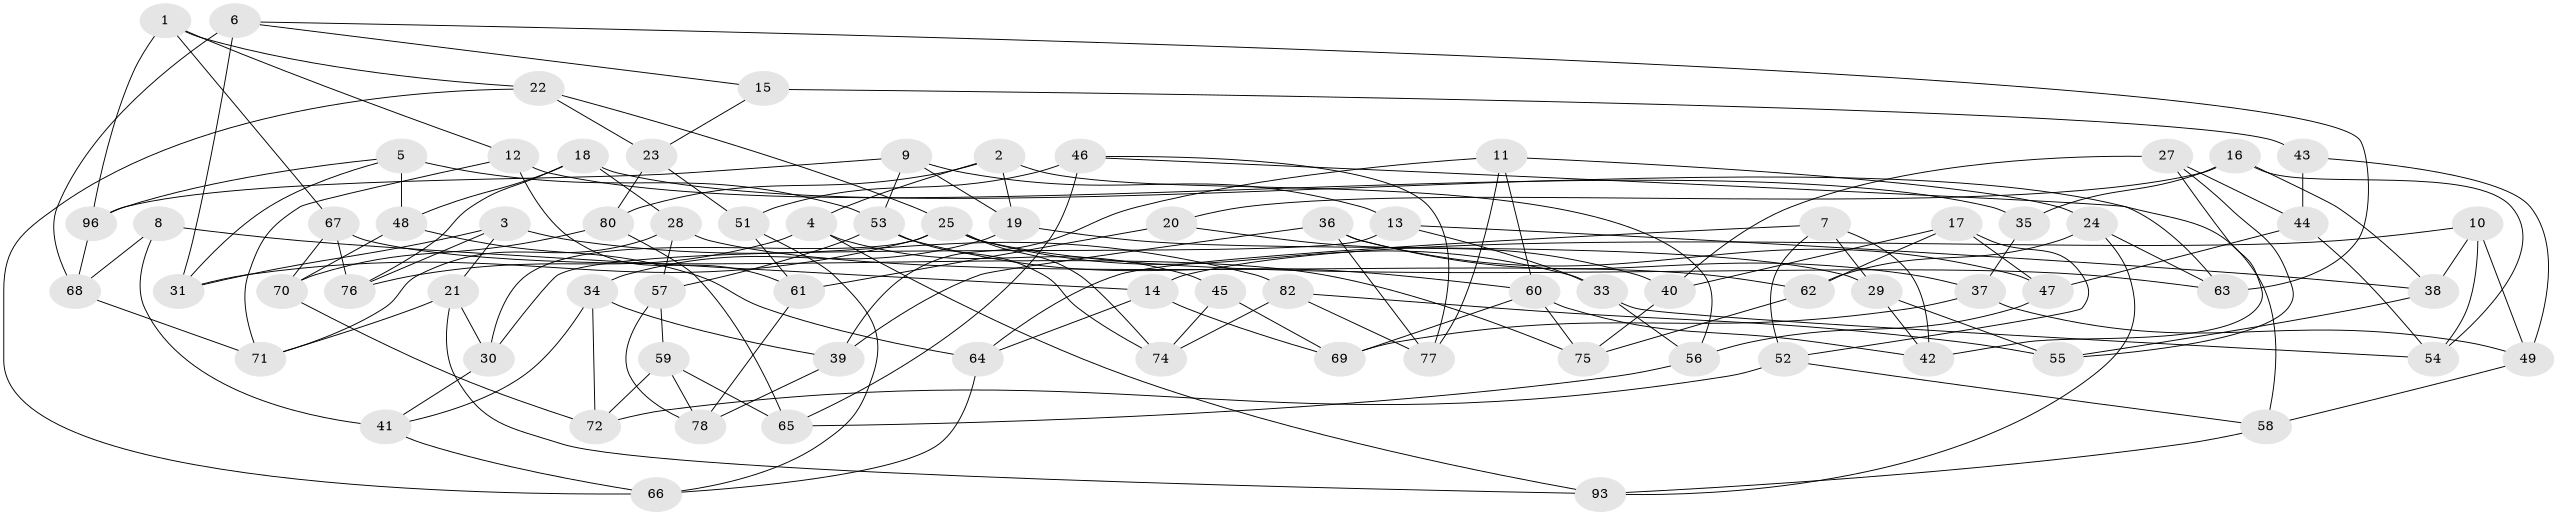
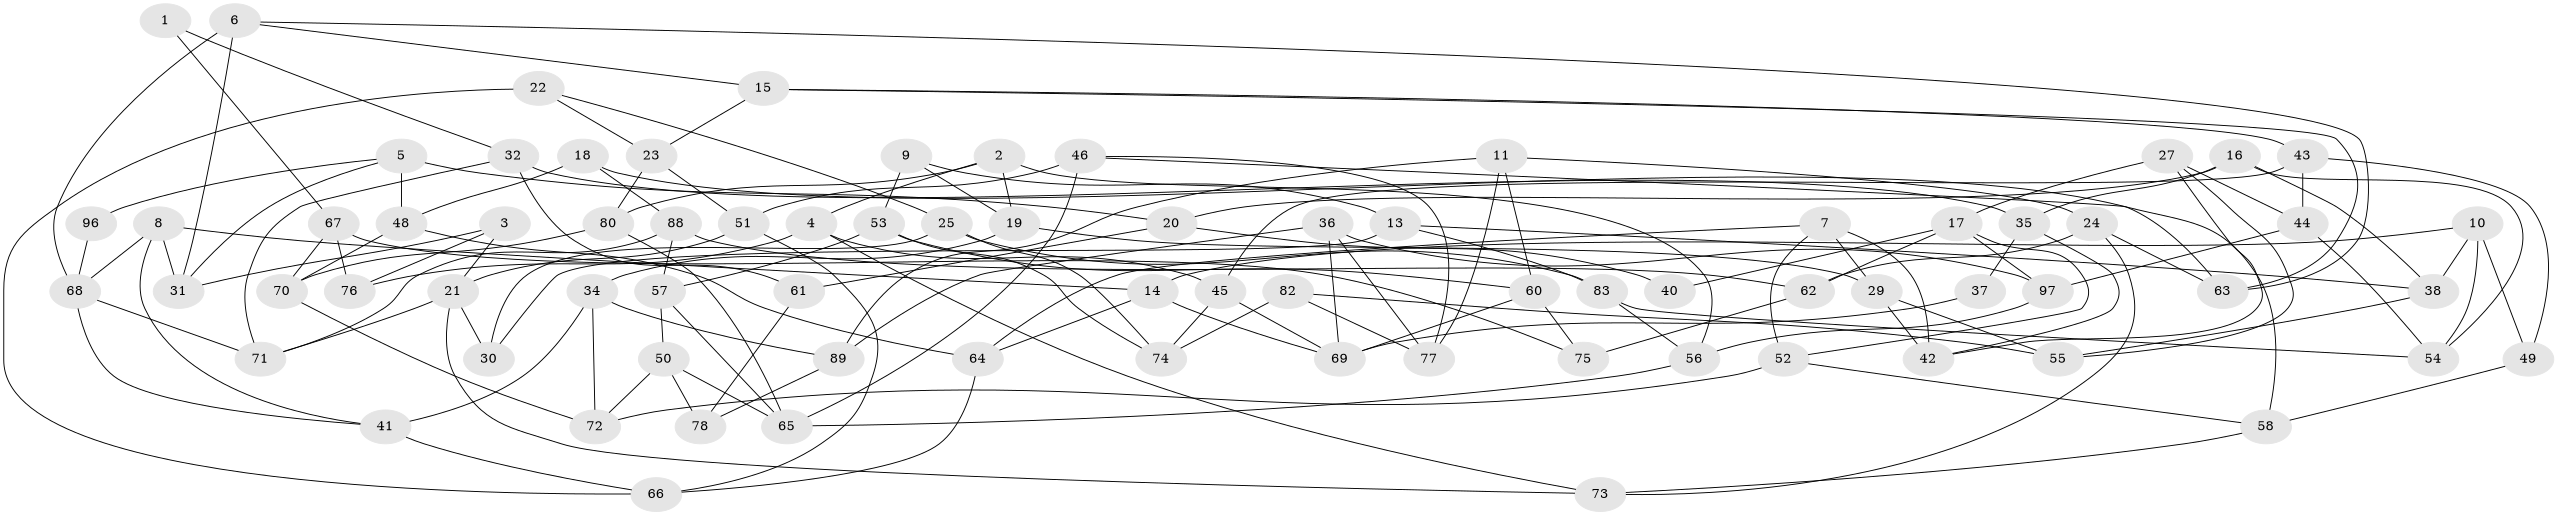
edge "1" -- "22": removed
edge "1" -- "96": removed
node "12": label "12" -> "32"
edge "27" -- "40": now "27" -- "17"
edge "9" -- "96": removed
edge "5" -- "53": now "5" -- "20"
edge "43" -- "45": added
edge "18" -- "76": removed
node "28": label "28" -> "88"
edge "3" -- "82": removed
edge "51" -- "61": now "51" -- "21"
edge "36" -- "37": now "36" -- "69"
edge "25" -- "31": now "8" -- "31"
edge "25" -- "63": now "15" -- "63"
node "33": label "33" -> "83"
node "47": label "47" -> "97"
edge "40" -- "75": removed
edge "37" -- "49": removed
edge "60" -- "42": now "35" -- "42"
node "59": label "59" -> "50"
node "39": label "39" -> "89"
edge "57" -- "78": now "57" -- "65"
edge "30" -- "41": now "68" -- "41"
node "93": label "93" -> "73"
